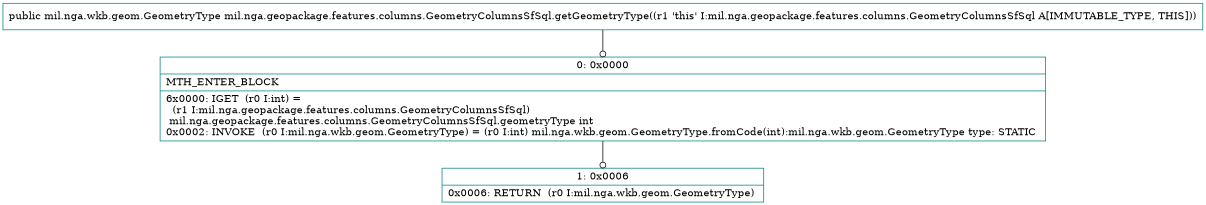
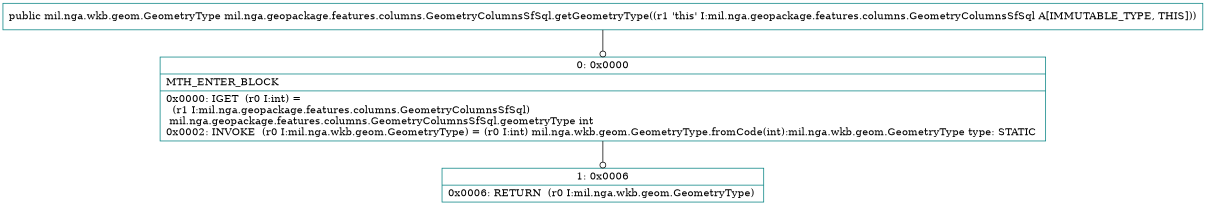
node "0: 0x0000": text "6x0000: IGET  (r0 I:int) =" -> "0x0000: IGET  (r0 I:int) ="
